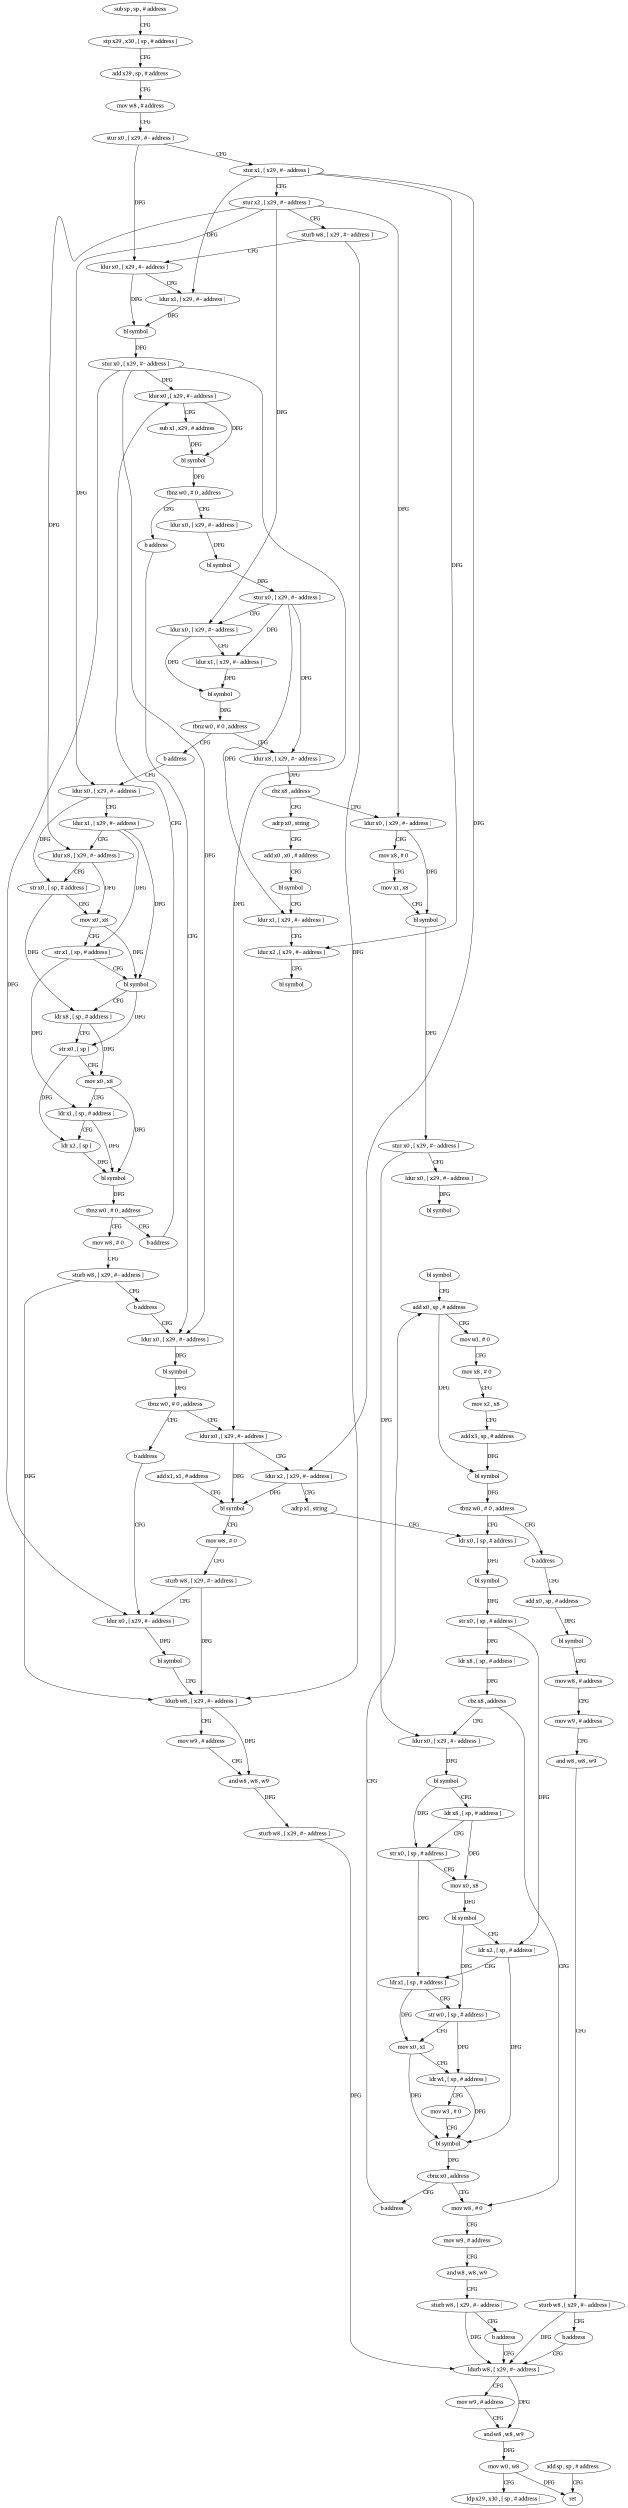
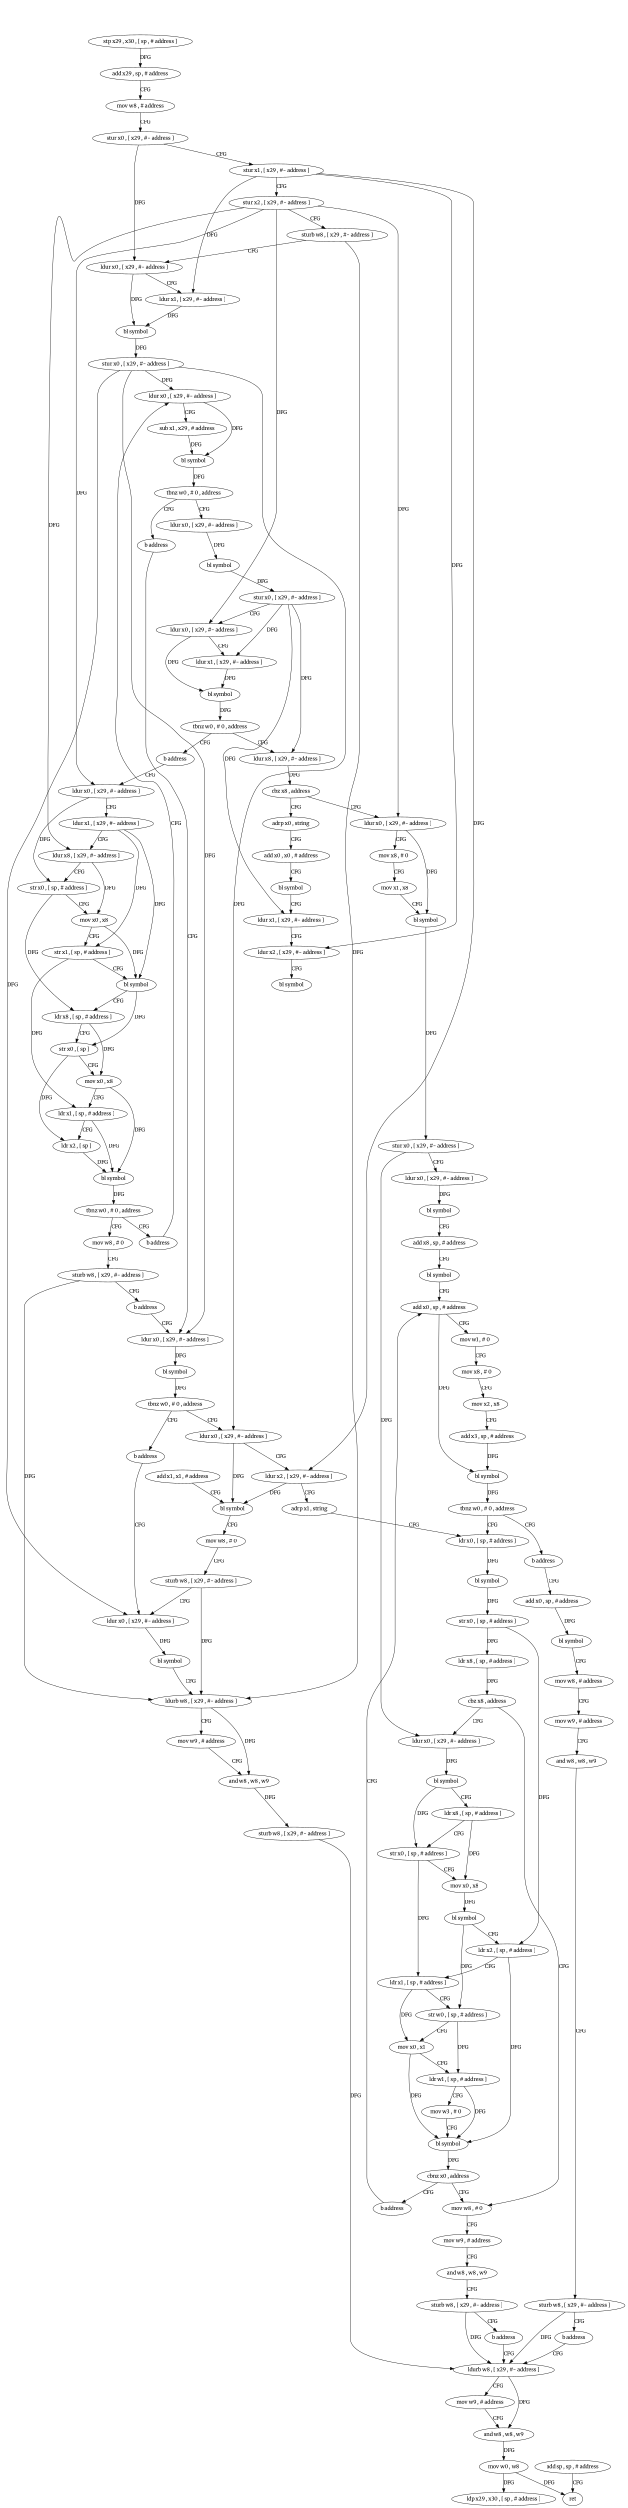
node "sub sp , sp , # address": removed
edge "stp x29 , x30 , [ sp , # address ]" -> "add x29 , sp , # address": label "CFG" -> "DFG"
node "add x8 , sp , # address": added
edge "mov w0 , w8" -> "ldp x29 , x30 , [ sp , # address ]": label "CFG" -> "DFG"
